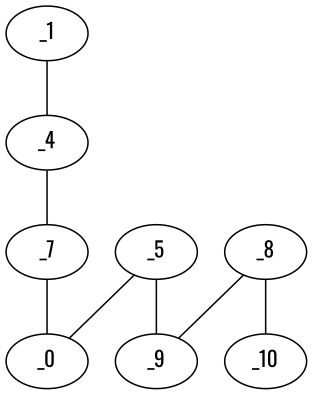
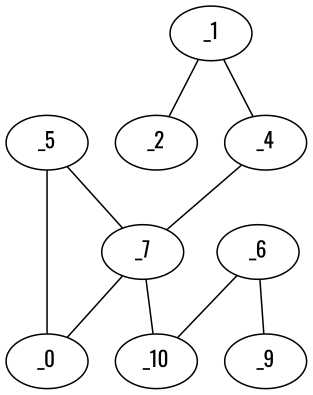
node "_2": added
node "_8": label "_8" -> "_6"
edge "_7" -- "_10": added
edge "_5" -- "_9": now "_5" -- "_7"
